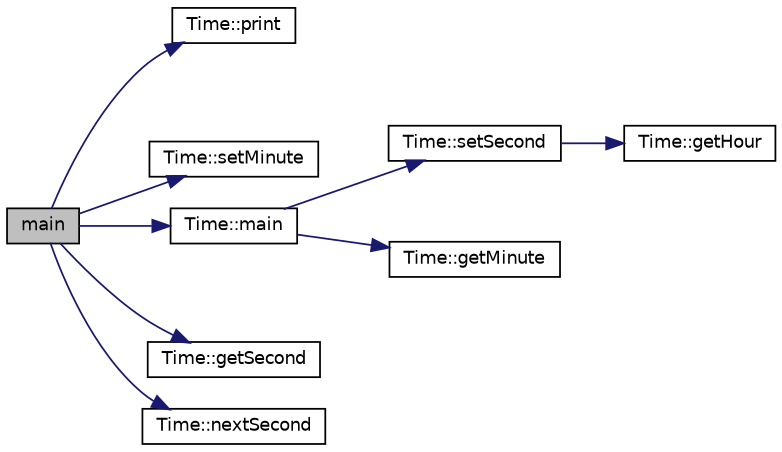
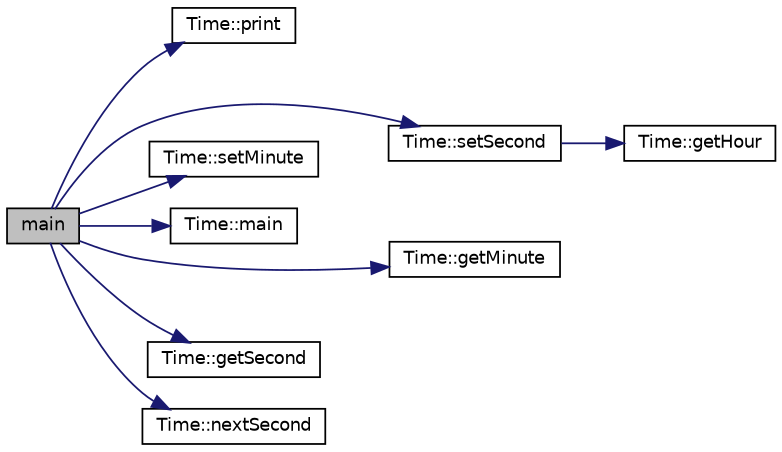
edge "Time::main" -> "Time::setSecond": now "main" -> "Time::setSecond"
edge "Time::main" -> "Time::getMinute": now "main" -> "Time::getMinute"
